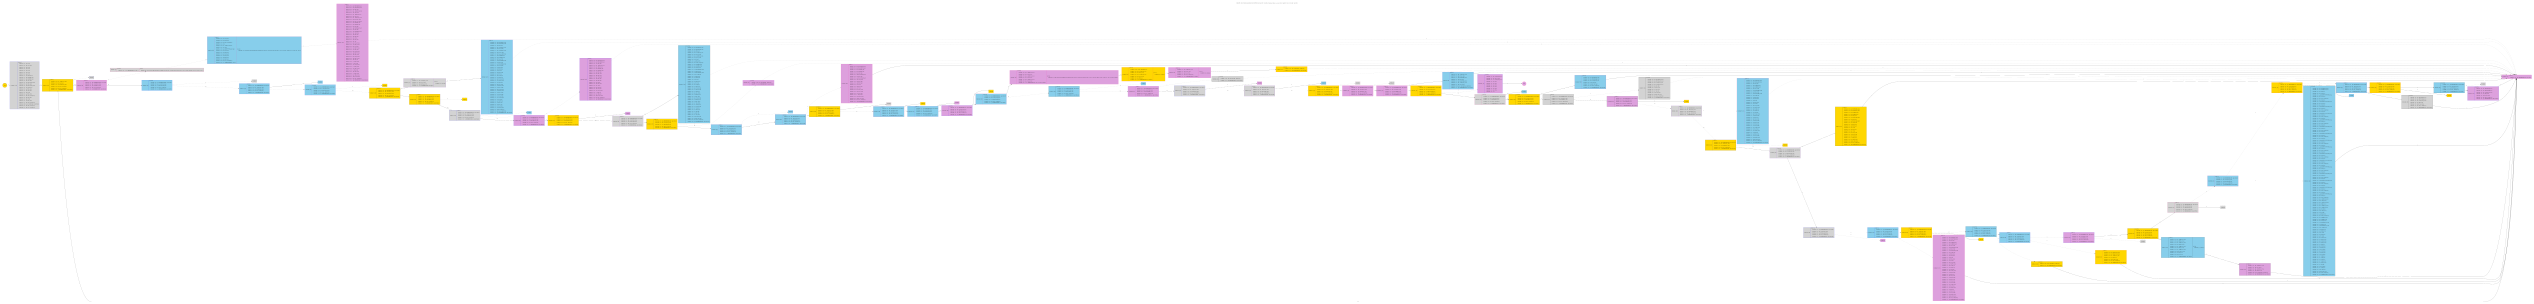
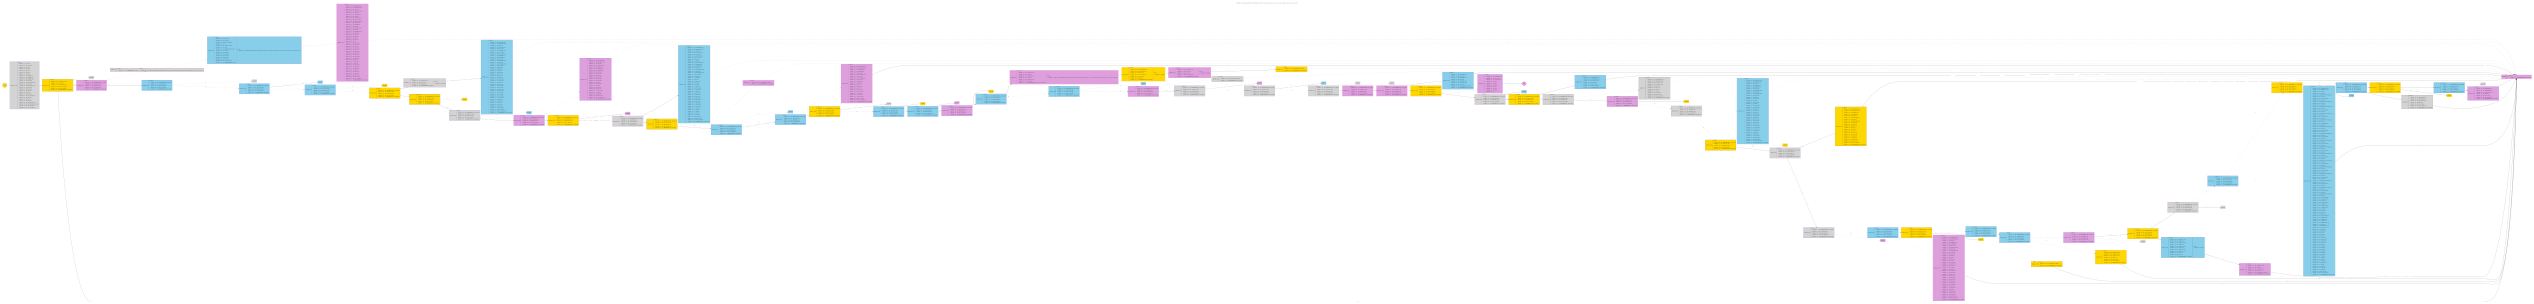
node "0x40156c [28]": fillcolor gold -> lightgrey
